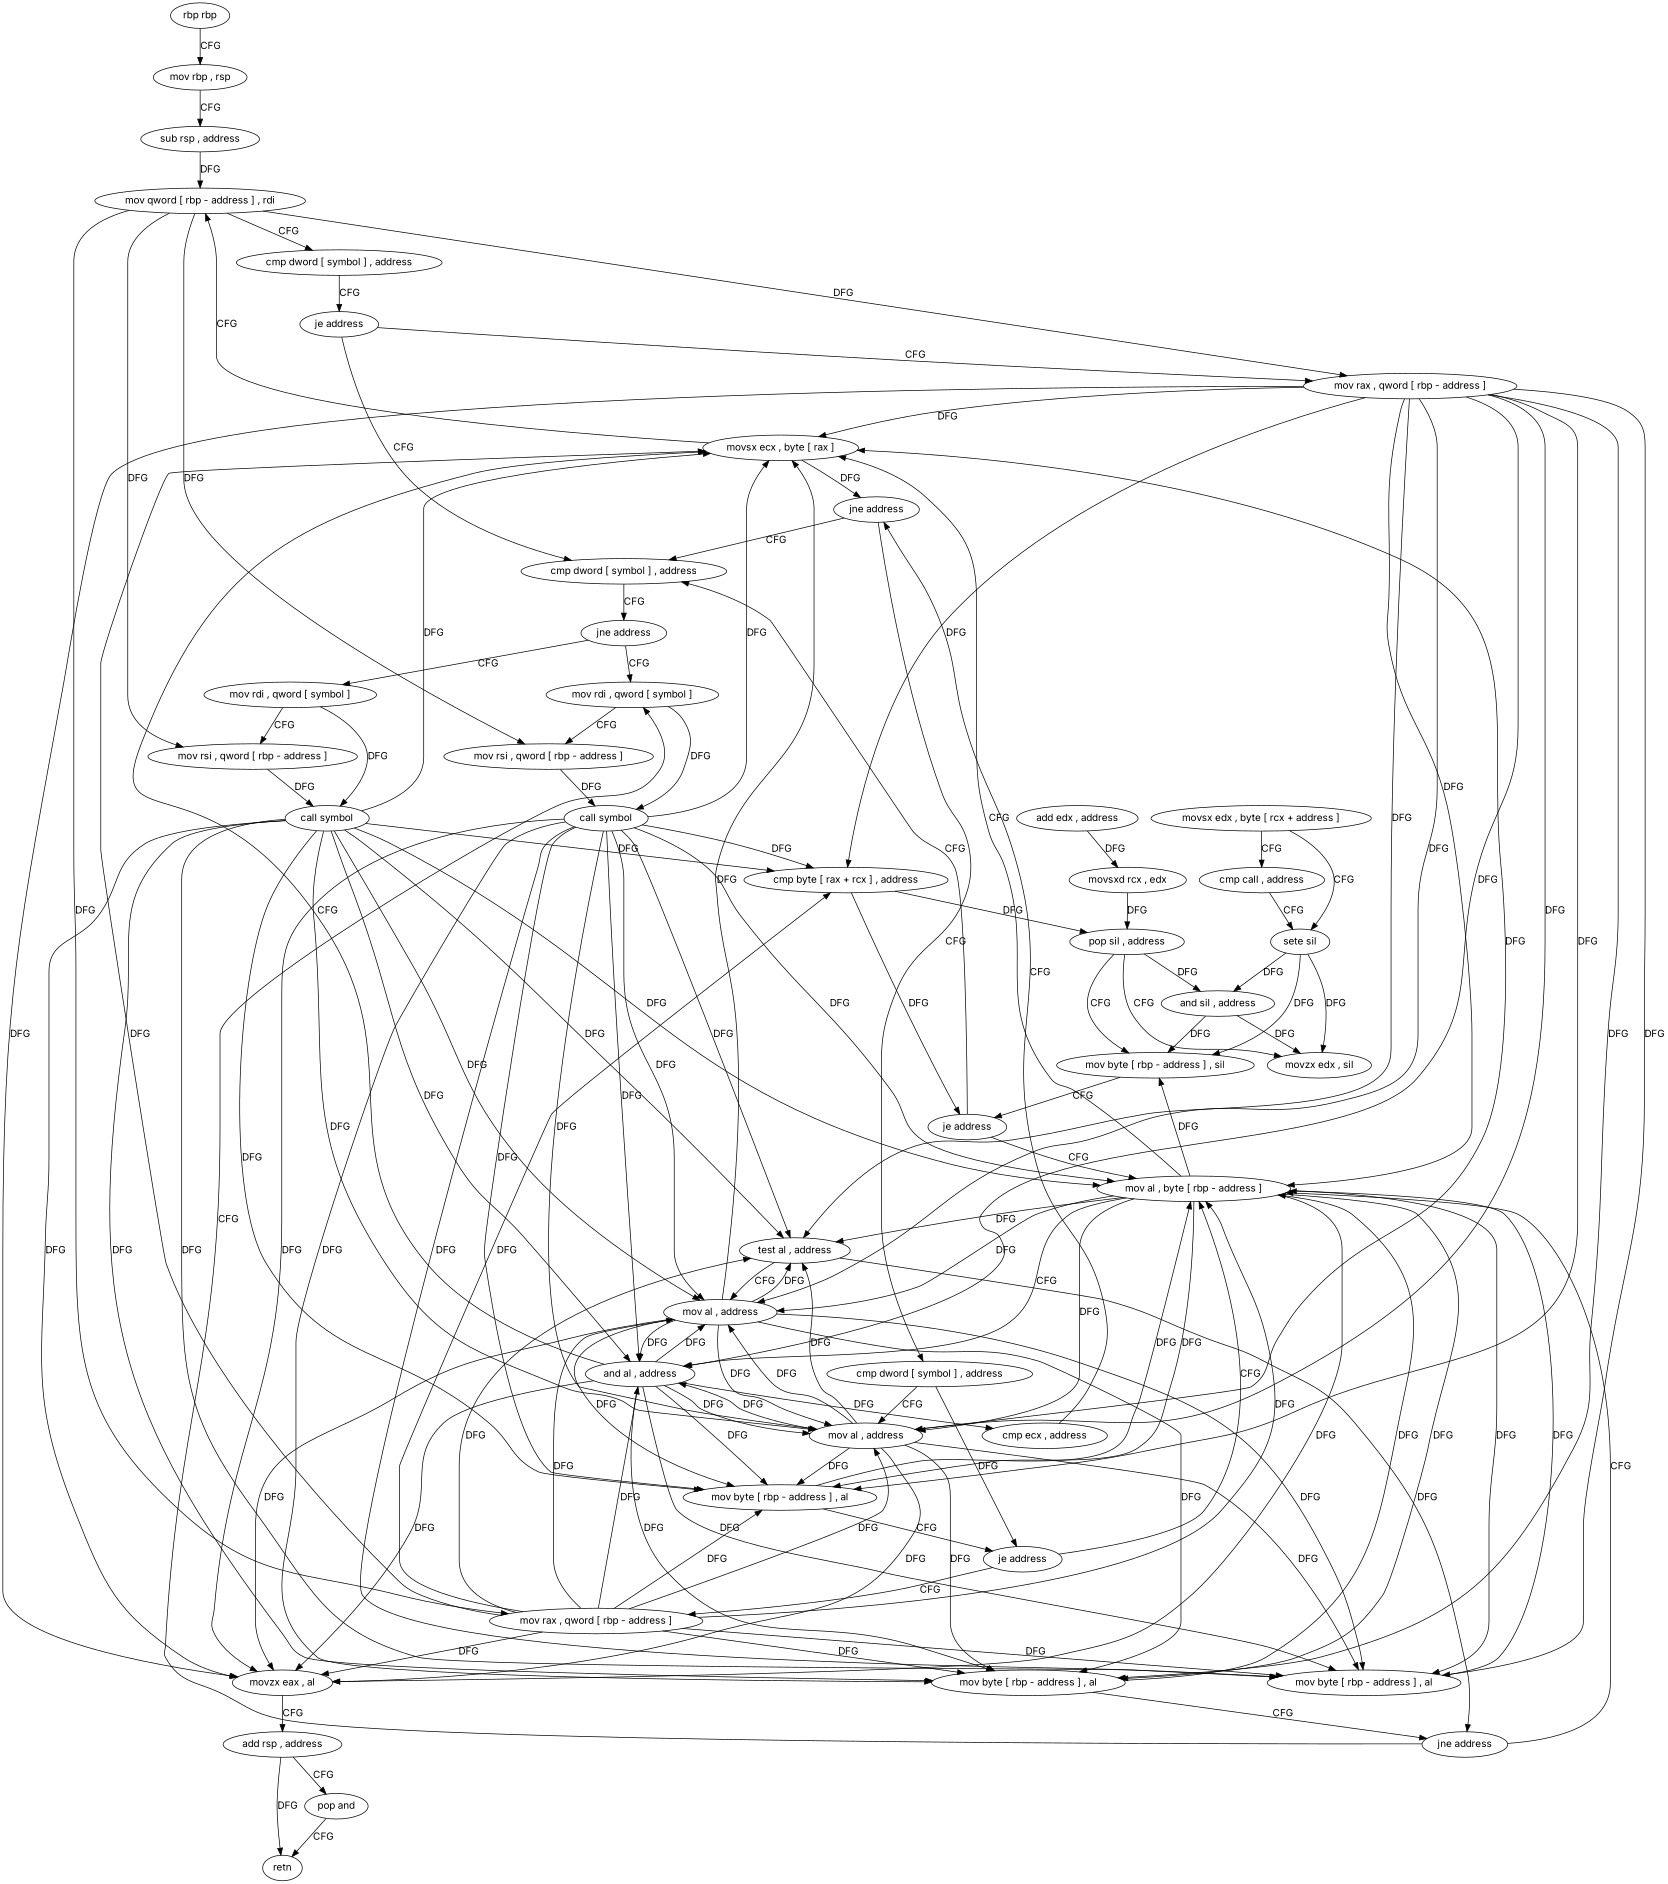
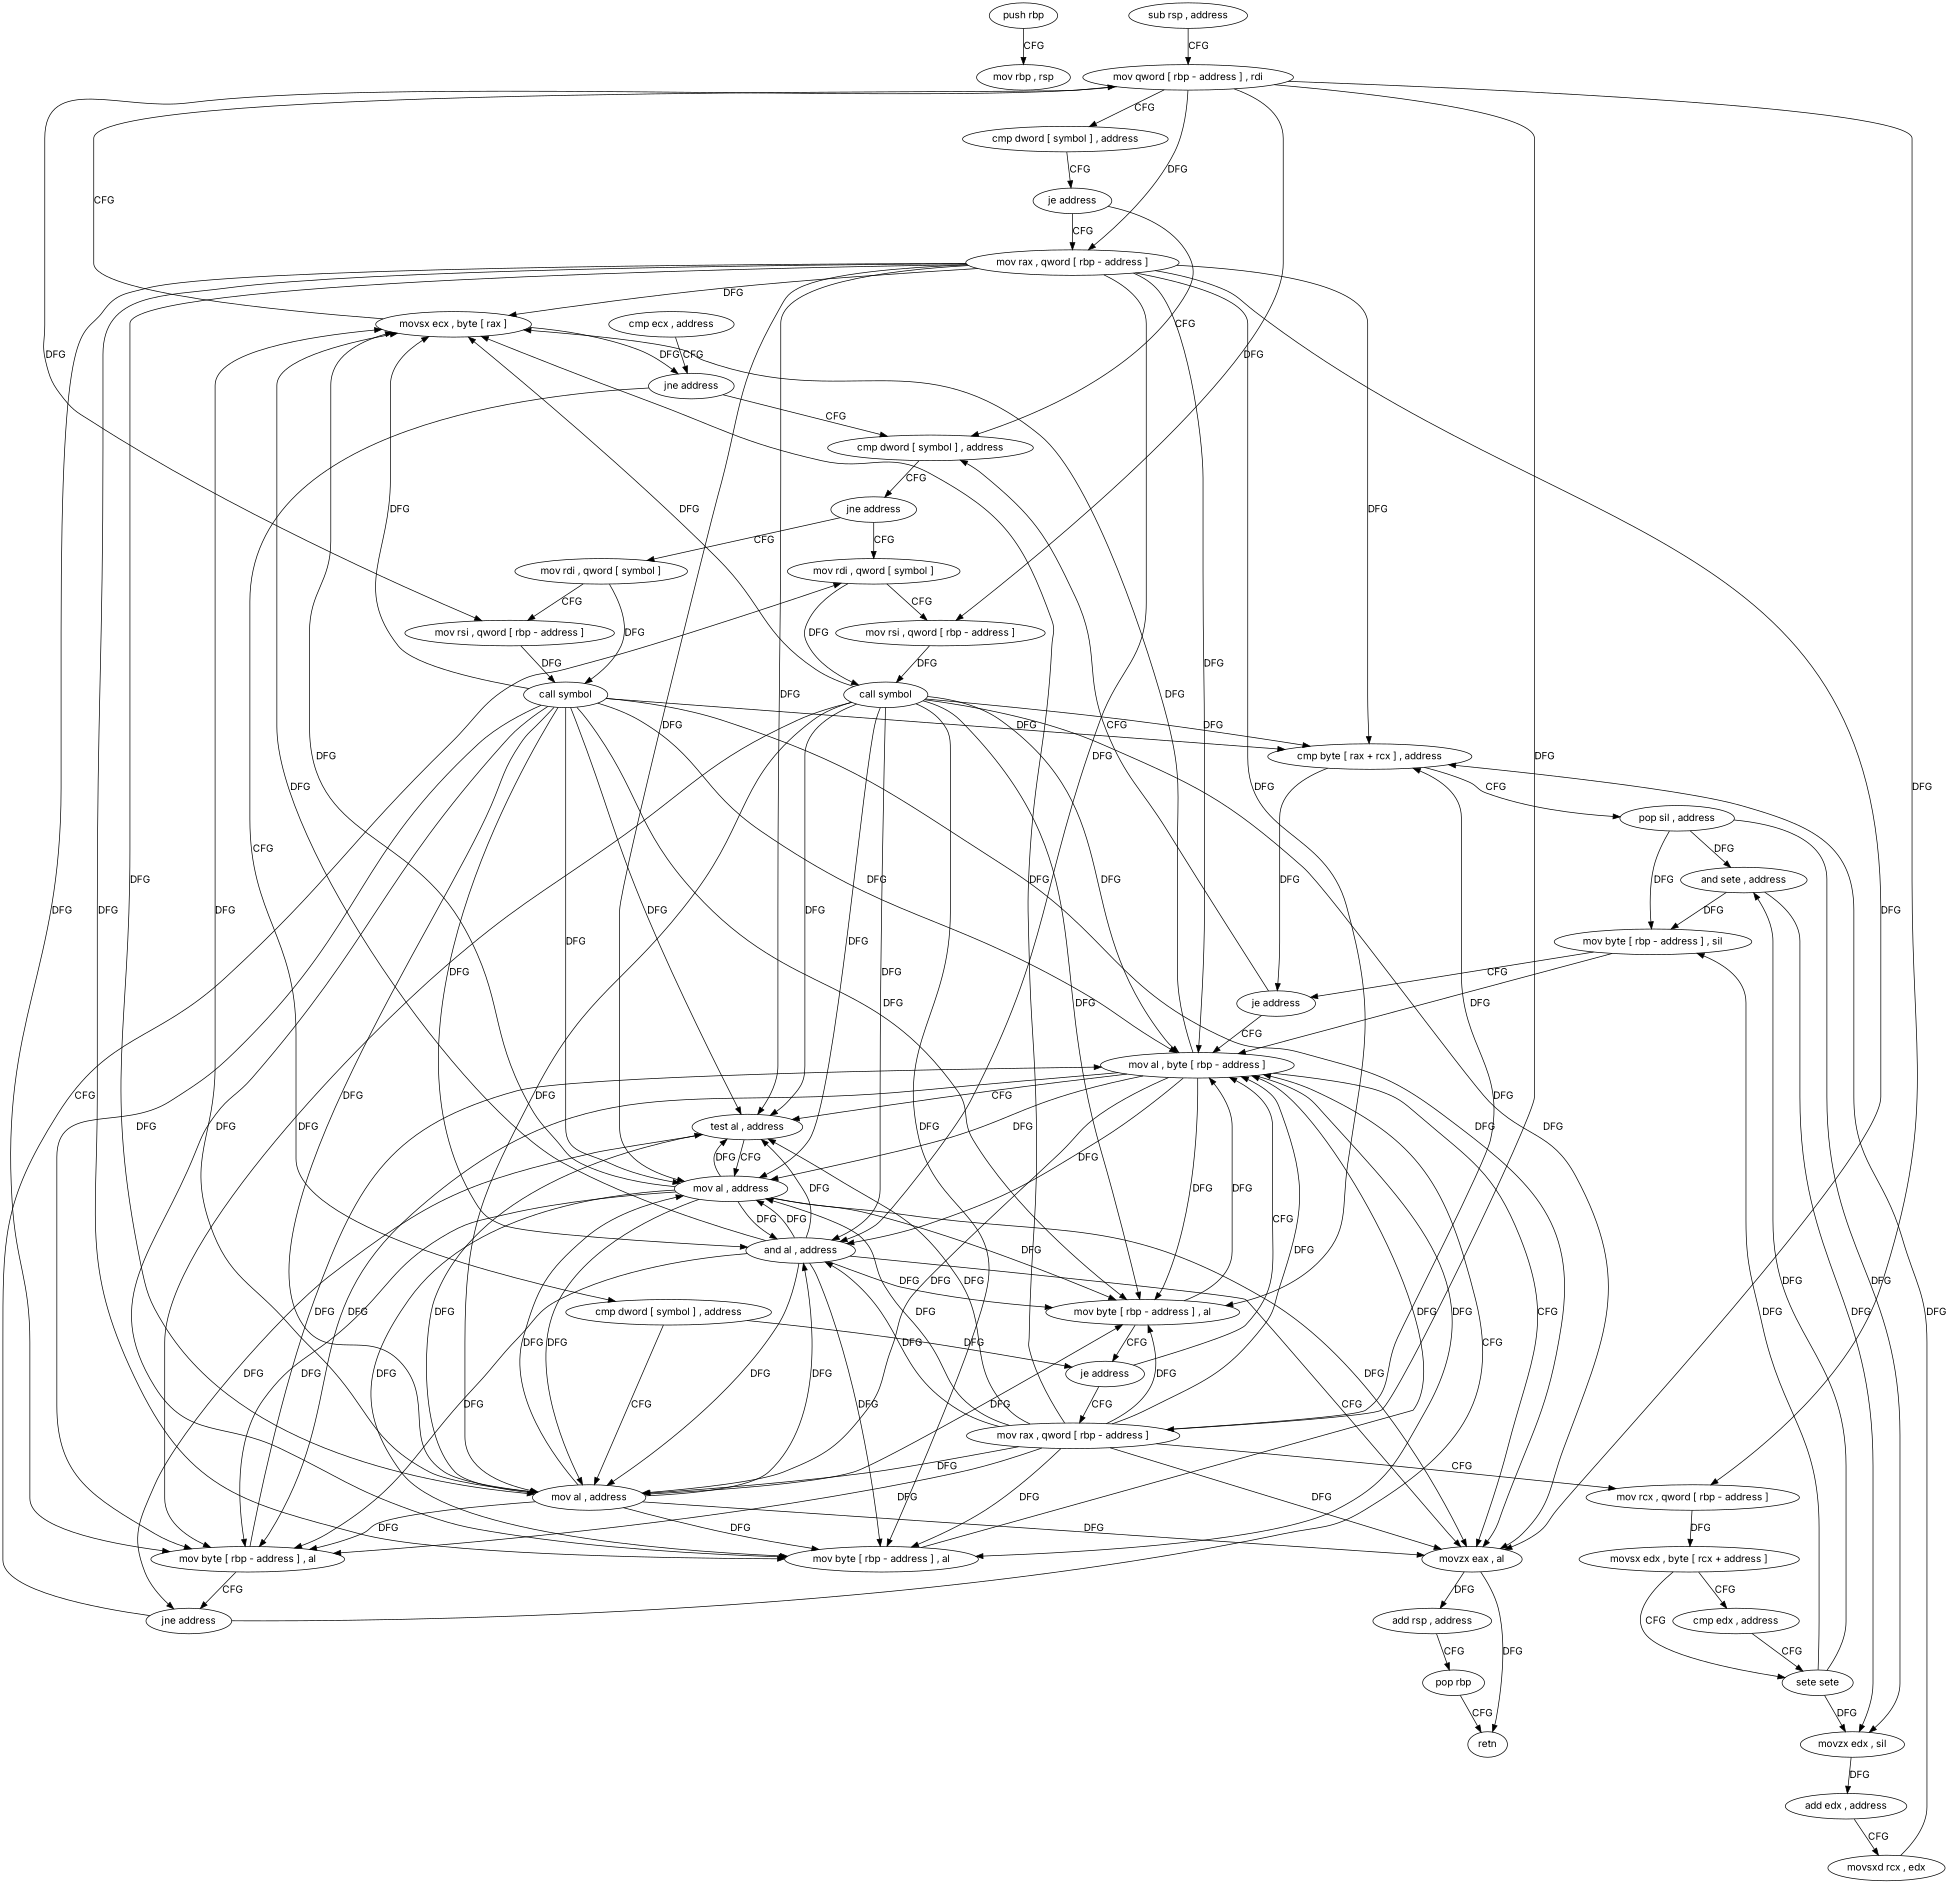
node "rbp rbp": label "rbp rbp" -> "push rbp"
edge "mov rbp , rsp" -> "sub rsp , address": removed, label "CFG"
edge "sub rsp , address" -> "mov qword [ rbp - address ] , rdi": label "DFG" -> "CFG"
edge "mov al , byte [ rbp - address ]" -> "movsx ecx , byte [ rax ]": label "CFG" -> "DFG"
edge "add edx , address" -> "movsxd rcx , edx": label "DFG" -> "CFG"
node "cmp call , address": label "cmp call , address" -> "cmp edx , address"
edge "movsxd rcx , edx" -> "pop sil , address": now "movsxd rcx , edx" -> "cmp byte [ rax + rcx ] , address"
edge "and al , address" -> "movsx ecx , byte [ rax ]": label "CFG" -> "DFG"
edge "cmp byte [ rax + rcx ] , address" -> "pop sil , address": label "DFG" -> "CFG"
node "sete sil": label "sete sil" -> "sete sete"
edge "pop sil , address" -> "mov byte [ rbp - address ] , sil": label "CFG" -> "DFG"
edge "pop sil , address" -> "movzx edx , sil": label "CFG" -> "DFG"
node "and sil , address": label "and sil , address" -> "and sete , address"
edge "mov al , byte [ rbp - address ]" -> "mov byte [ rbp - address ] , sil": reversed
edge "mov al , byte [ rbp - address ]" -> "test al , address": label "DFG" -> "CFG"
edge "mov al , byte [ rbp - address ]" -> "and al , address": label "CFG" -> "DFG"
edge "and al , address" -> "cmp ecx , address": now "and al , address" -> "test al , address"
edge "mov al , byte [ rbp - address ]" -> "movzx eax , al": label "DFG" -> "CFG"
node "mov rcx , qword [ rbp - address ]": added
edge "and al , address" -> "movzx eax , al": label "DFG" -> "CFG"
edge "movzx eax , al" -> "add rsp , address": label "CFG" -> "DFG"
edge "movzx edx , sil" -> "add edx , address": added, label "DFG"
edge "add rsp , address" -> "retn": now "movzx eax , al" -> "retn"
node "pop and": label "pop and" -> "pop rbp"
